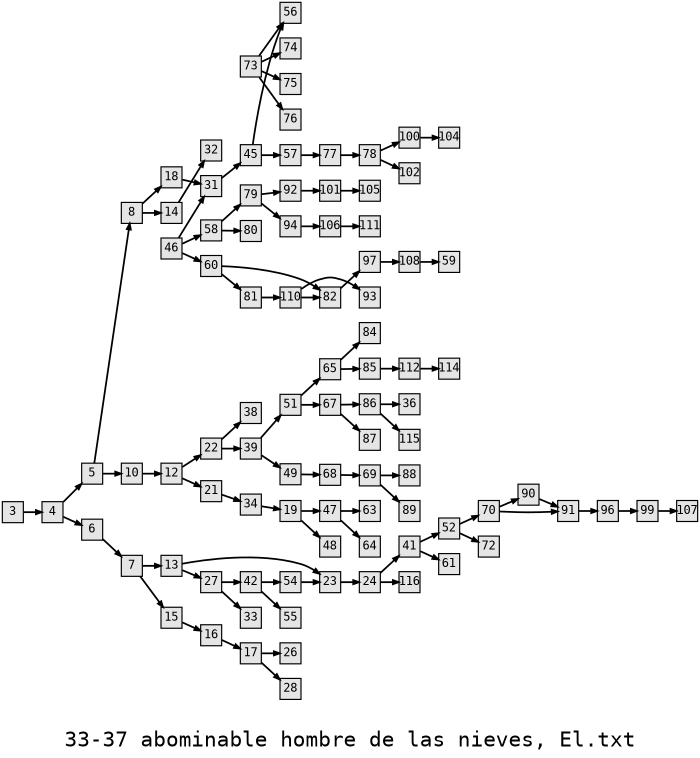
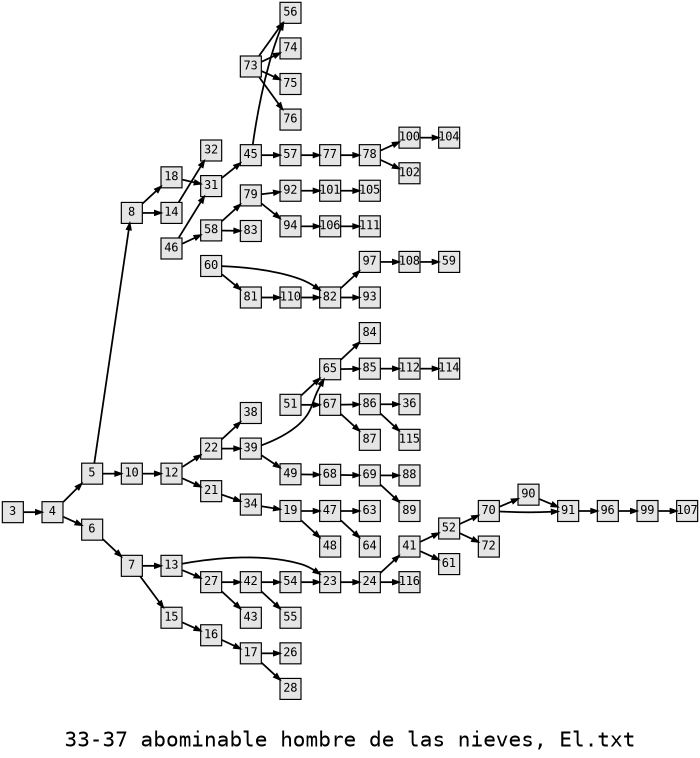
node "80": label "80" -> "83"
edge "46" -> "60": removed
edge "110" -> "93": now "82" -> "93"
edge "39" -> "51": now "39" -> "65"
node "33": label "33" -> "43"
